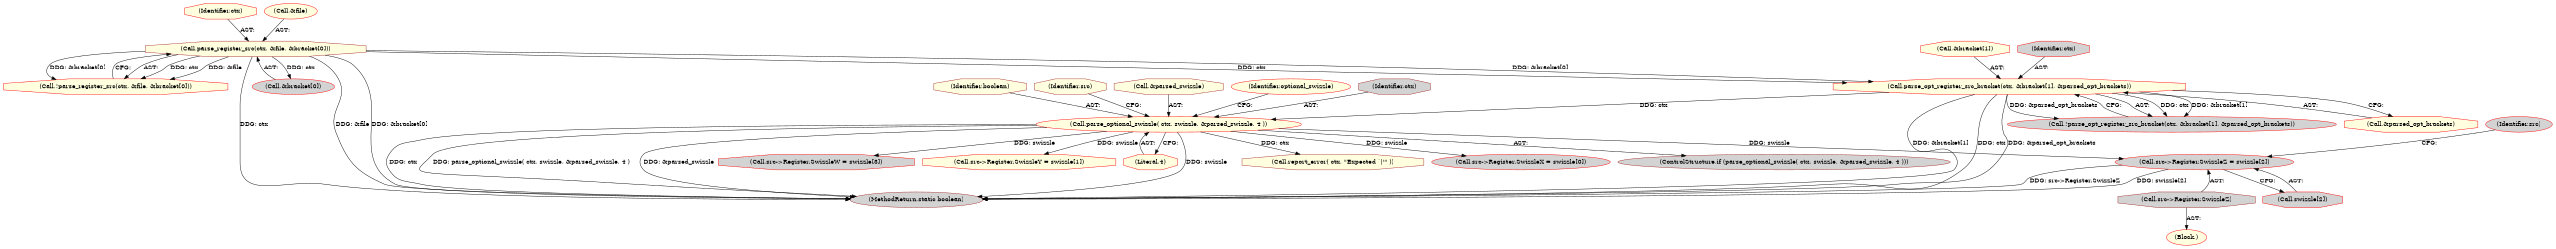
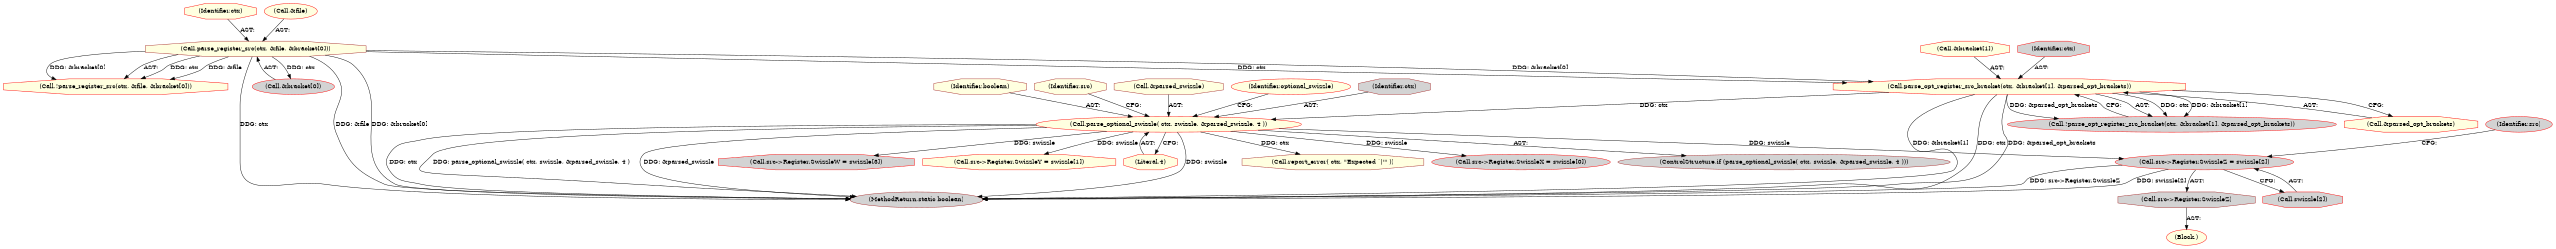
edge "(Call,!parse_register_src(ctx, &file, &bracket[0]))" -> "(Call,parse_register_src(ctx, &file, &bracket[0]))": removed, label "CFG:"
edge "(Call,src->Register.SwizzleZ)" -> "(Call,src->Register.SwizzleZ = swizzle[2])": reversed
